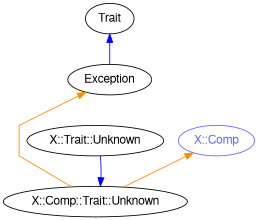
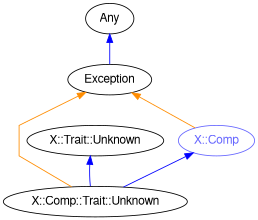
node "Trait": label "Trait" -> "Any"
edge "X::Comp" -> "Exception": added
edge "X::Trait::Unknown" -> "X::Comp::Trait::Unknown": reversed
edge "X::Comp::Trait::Unknown" -> "X::Comp": color darkorange -> blue
